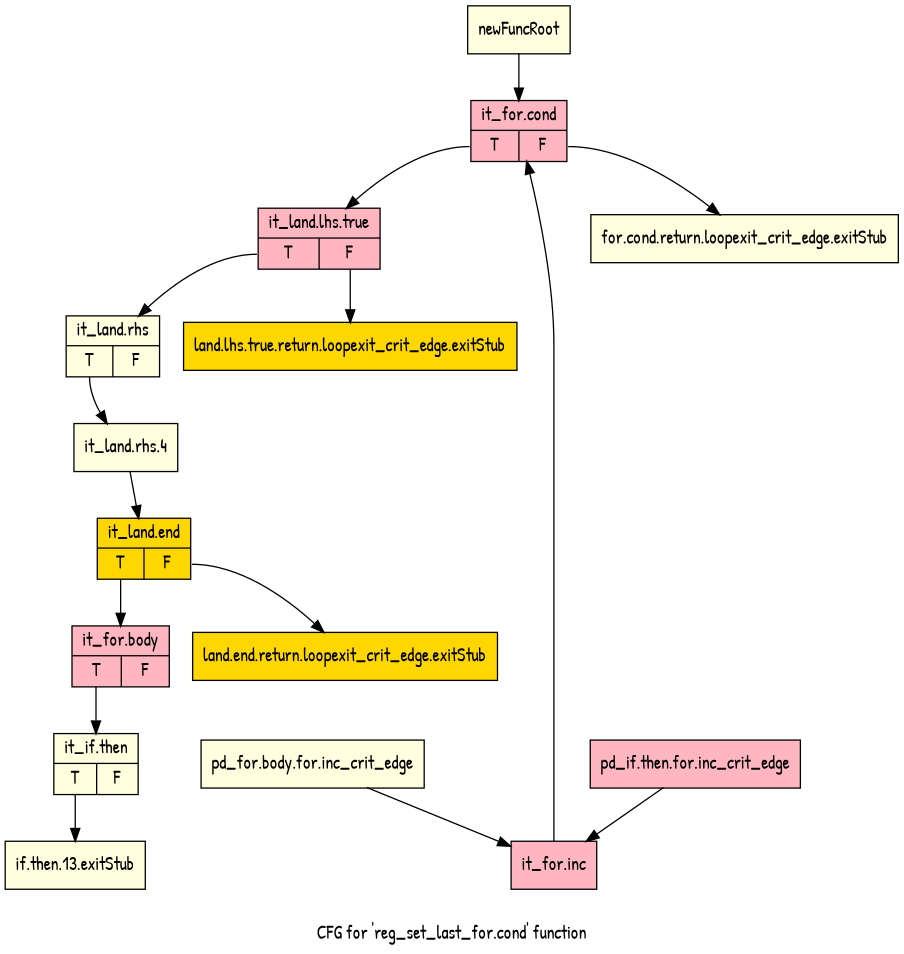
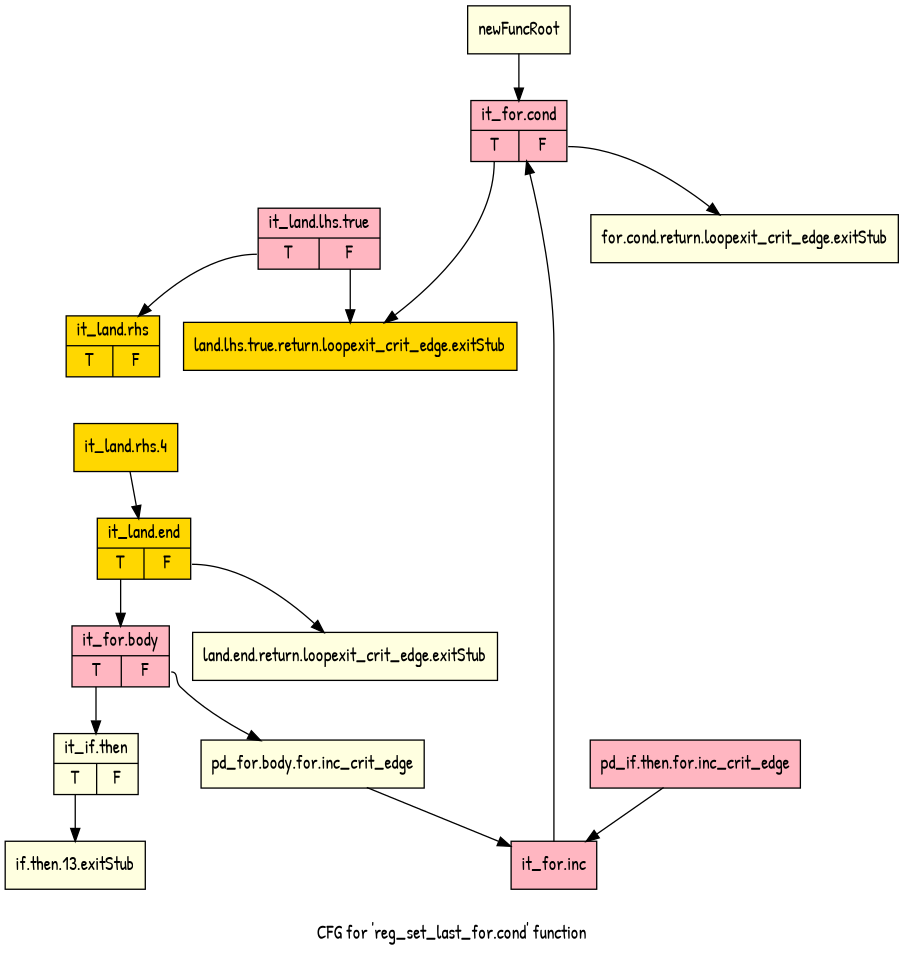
edge "it_for.cond" -> "it_land.lhs.true": now "it_for.cond" -> "land.lhs.true.return.loopexit_crit_edge.exitStub"
node "it_land.rhs": fillcolor lightyellow -> gold
edge "it_land.rhs" -> "it_land.rhs.4": removed
node "it_land.rhs.4": fillcolor lightyellow -> gold
node "land.end.return.loopexit_crit_edge.exitStub": fillcolor gold -> lightyellow
edge "it_for.body" -> "pd_for.body.for.inc_crit_edge": added
